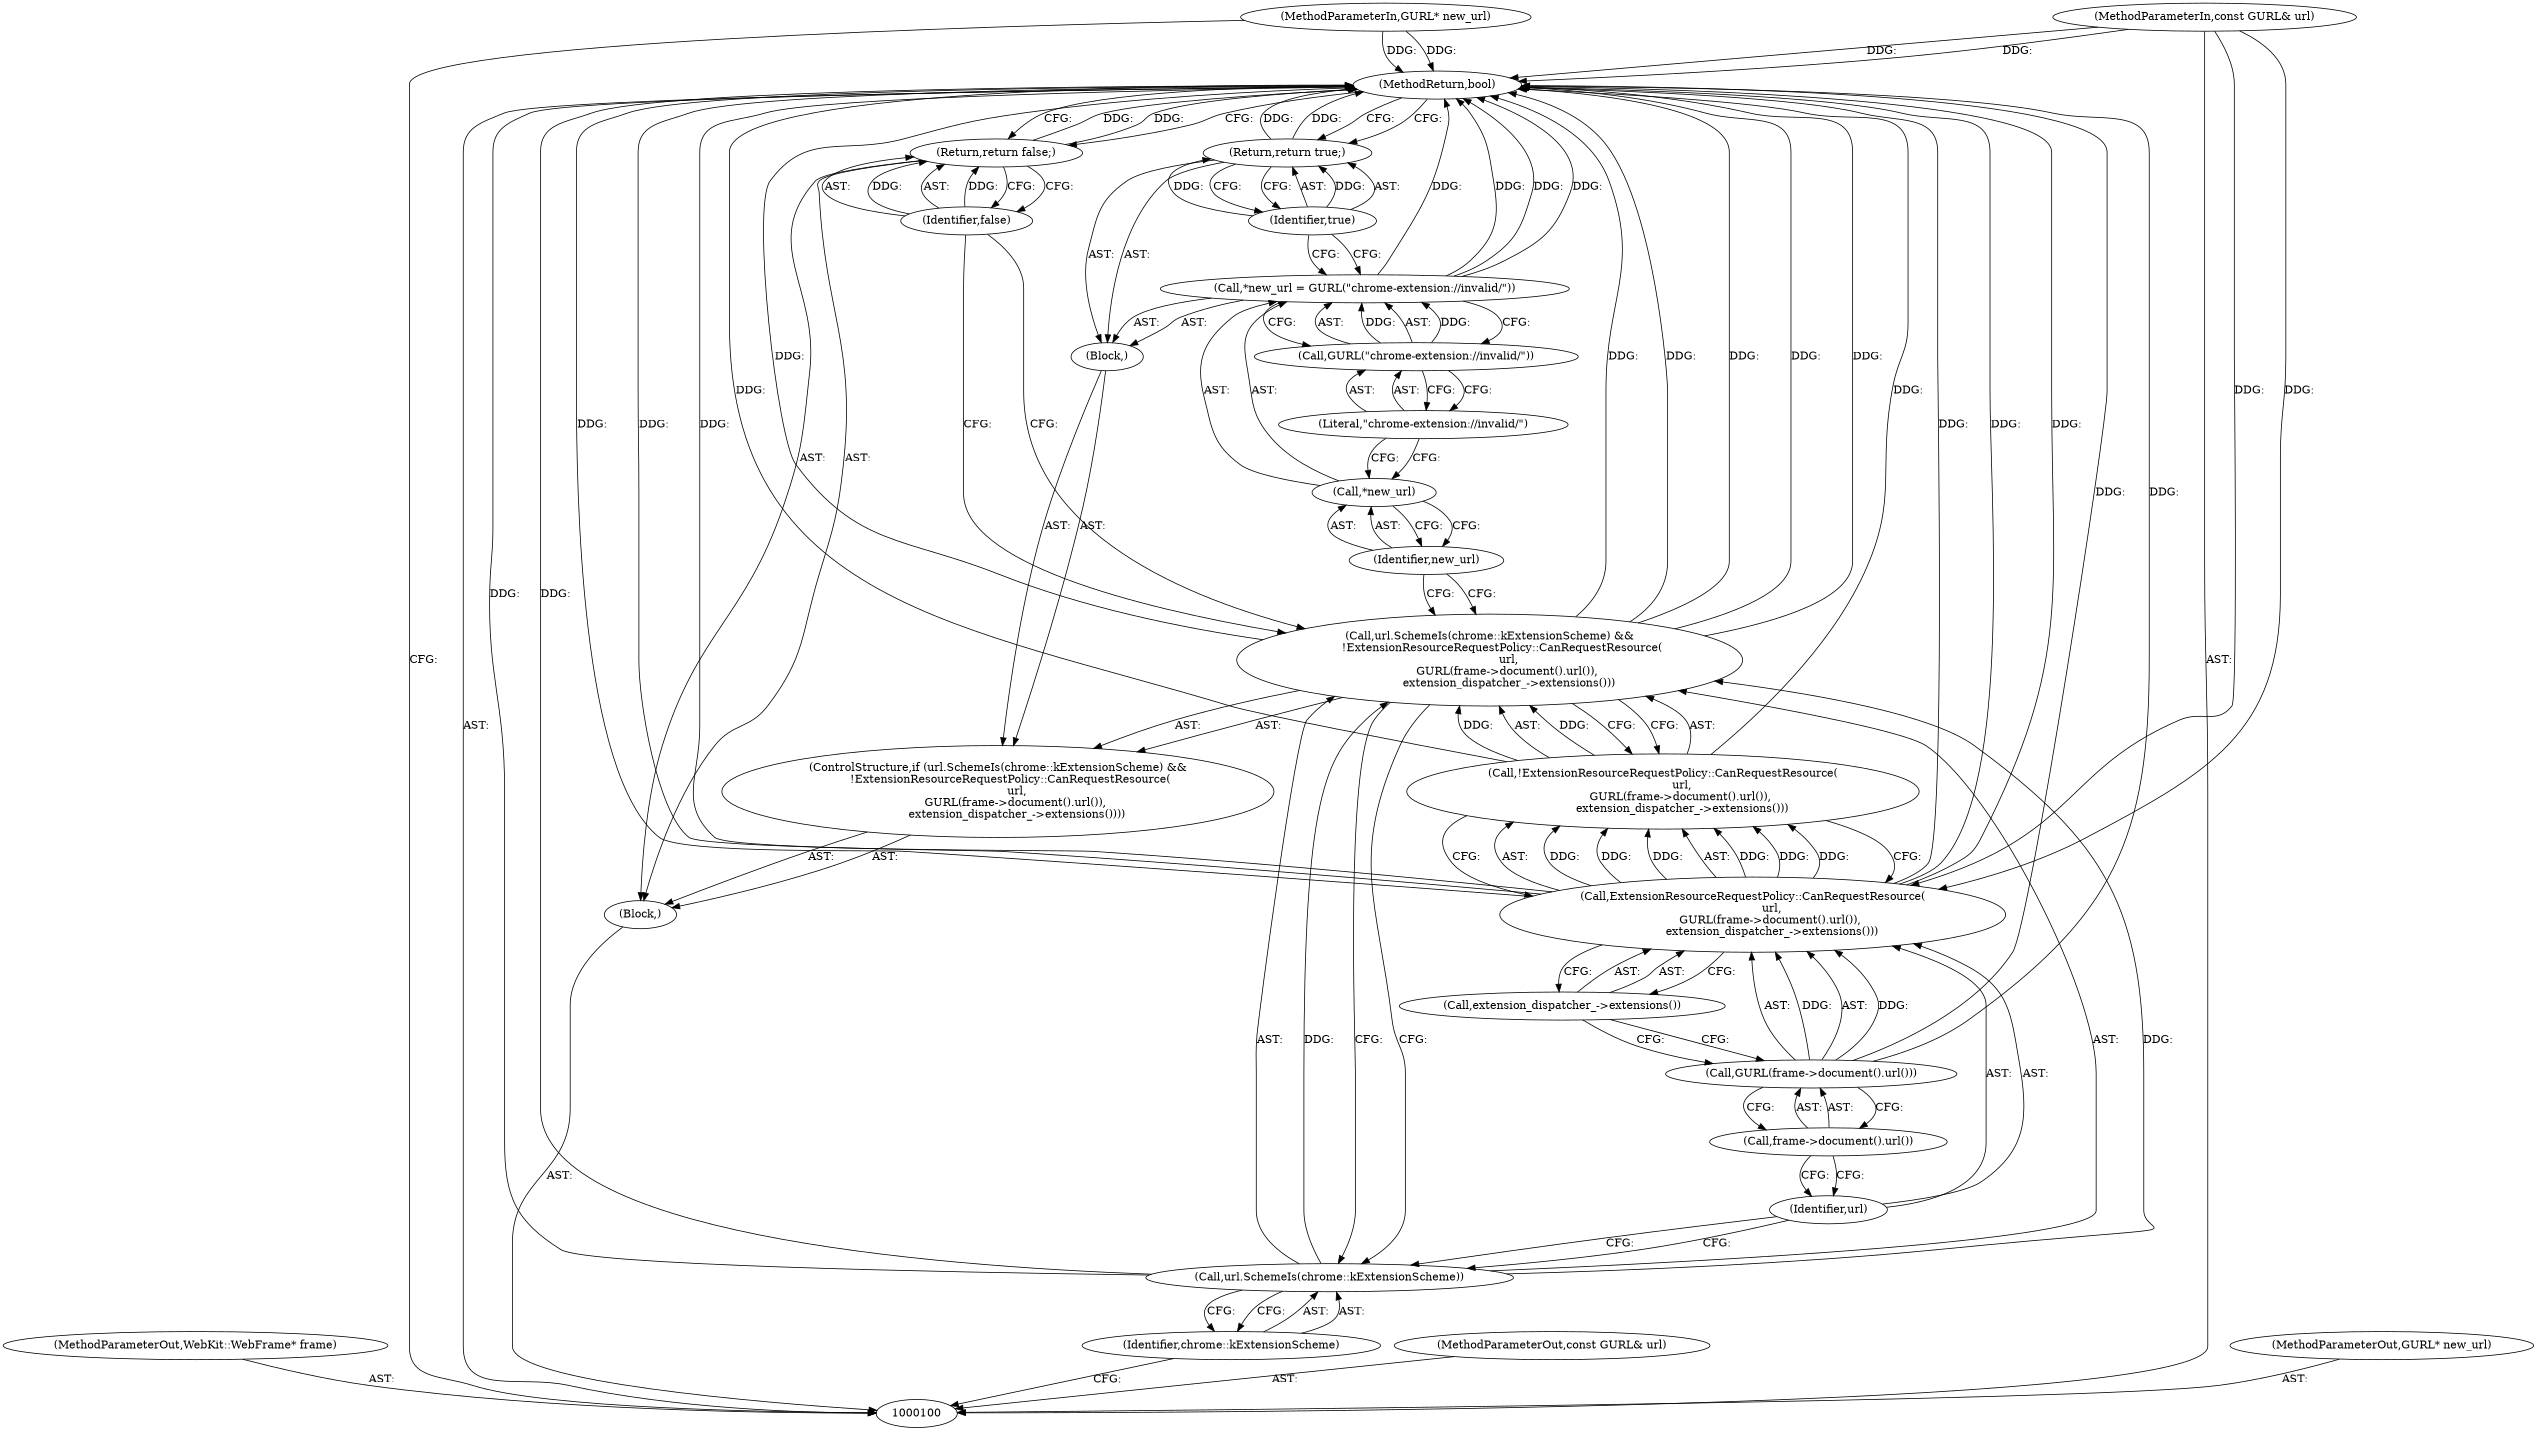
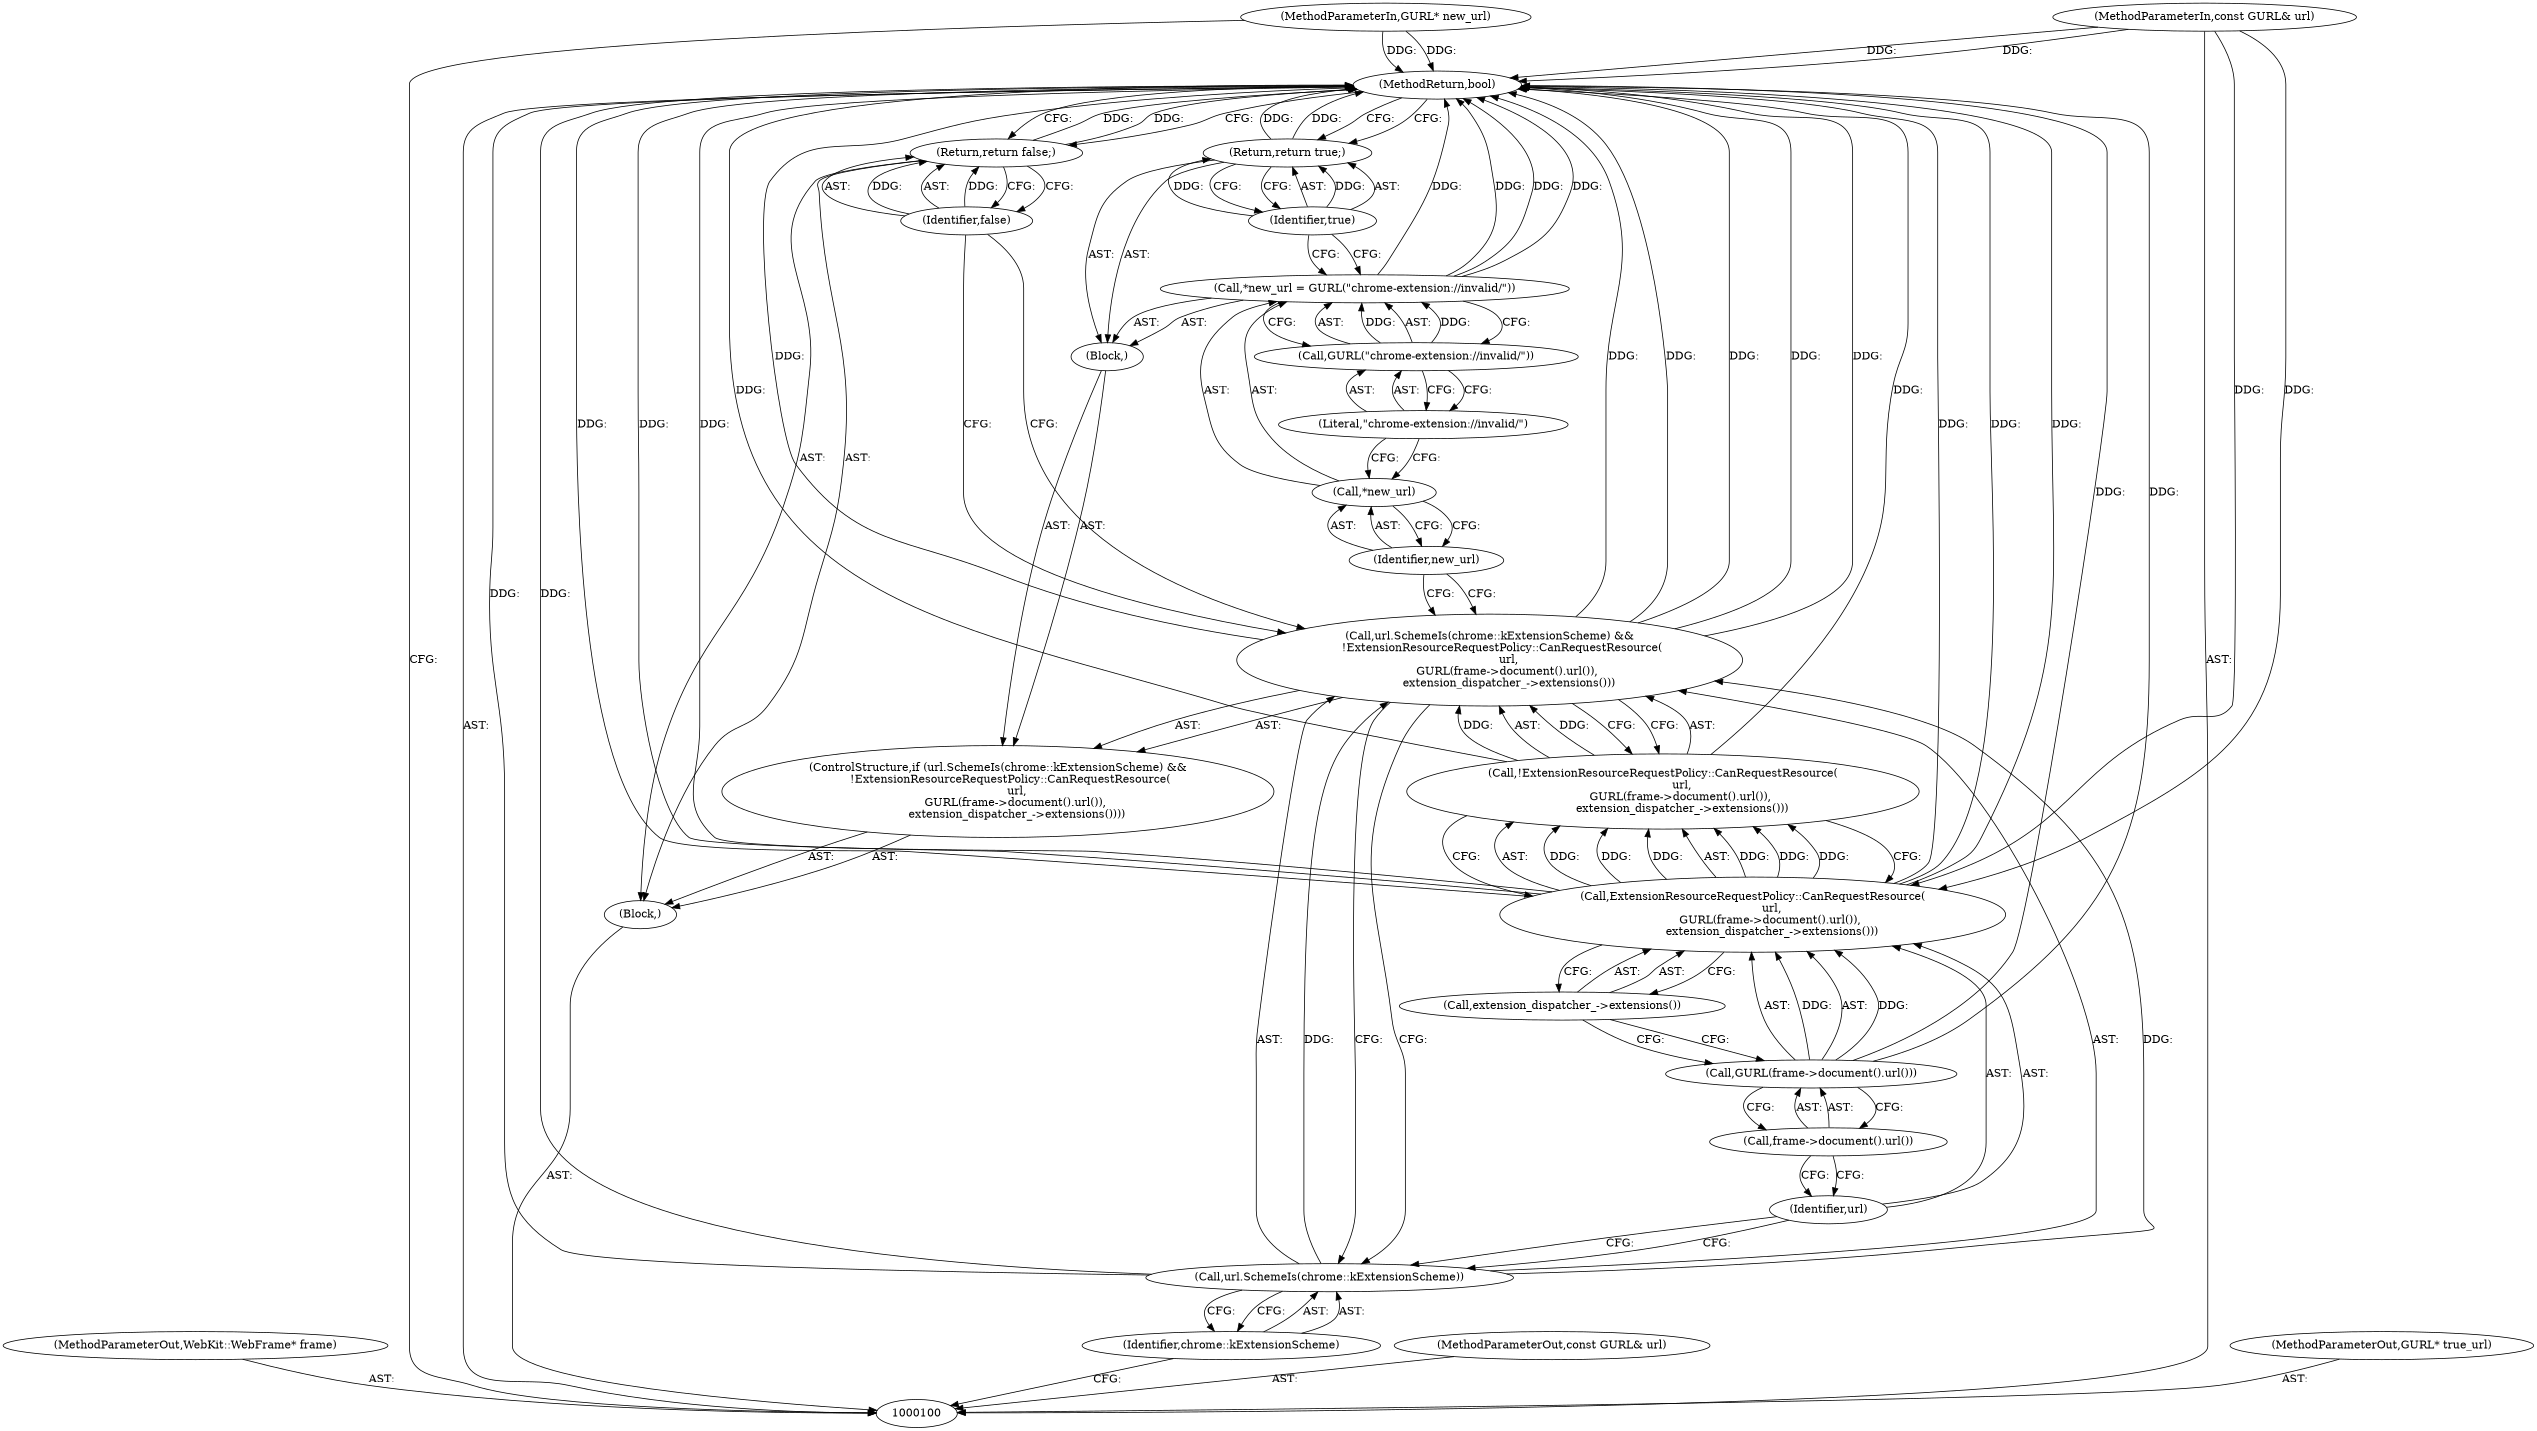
node "(MethodParameterOut,GURL* new_url)": label "(MethodParameterOut,GURL* new_url)" -> "(MethodParameterOut,GURL* true_url)"
